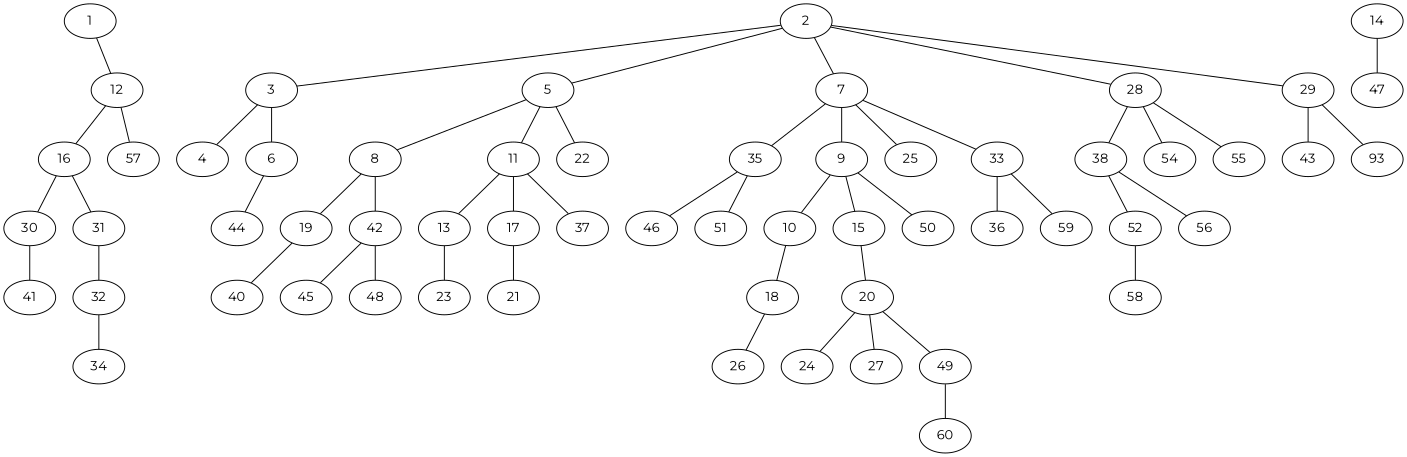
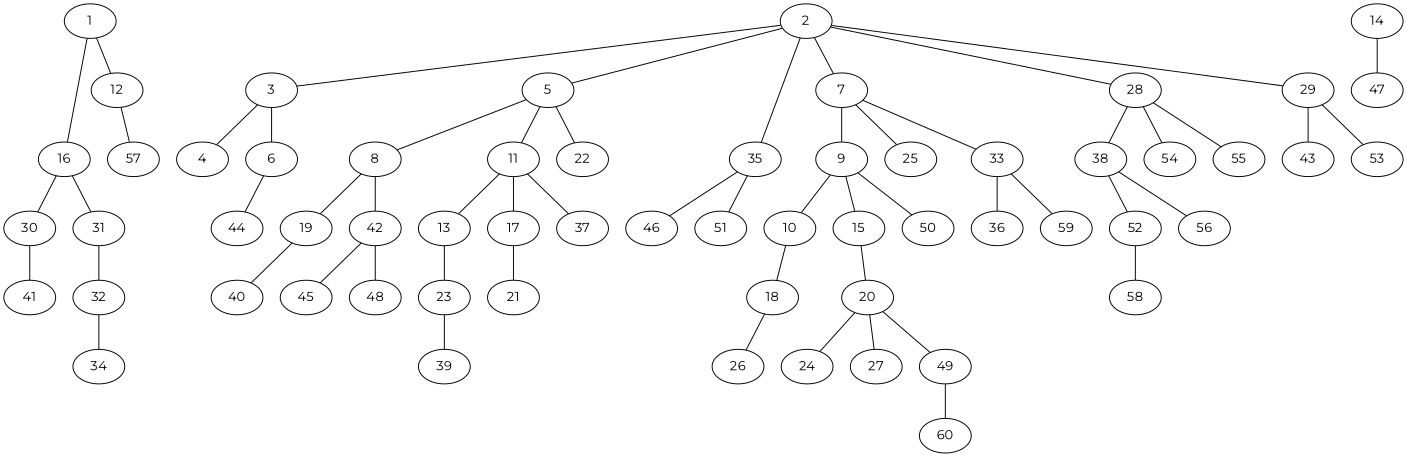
edge "12" -- "16": now "1" -- "16"
edge "7" -- "35": now "2" -- "35"
node "93": label "93" -> "53"
node "39": added
